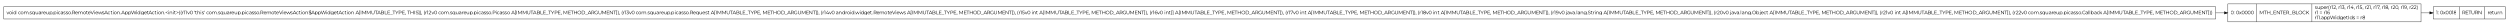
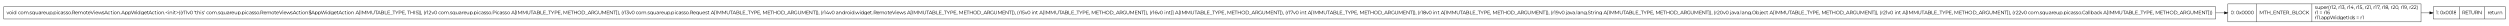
node "0: 0x0000": text "r11.appWidgetIds = r8" -> "r11.appWidgetIds = r1"
